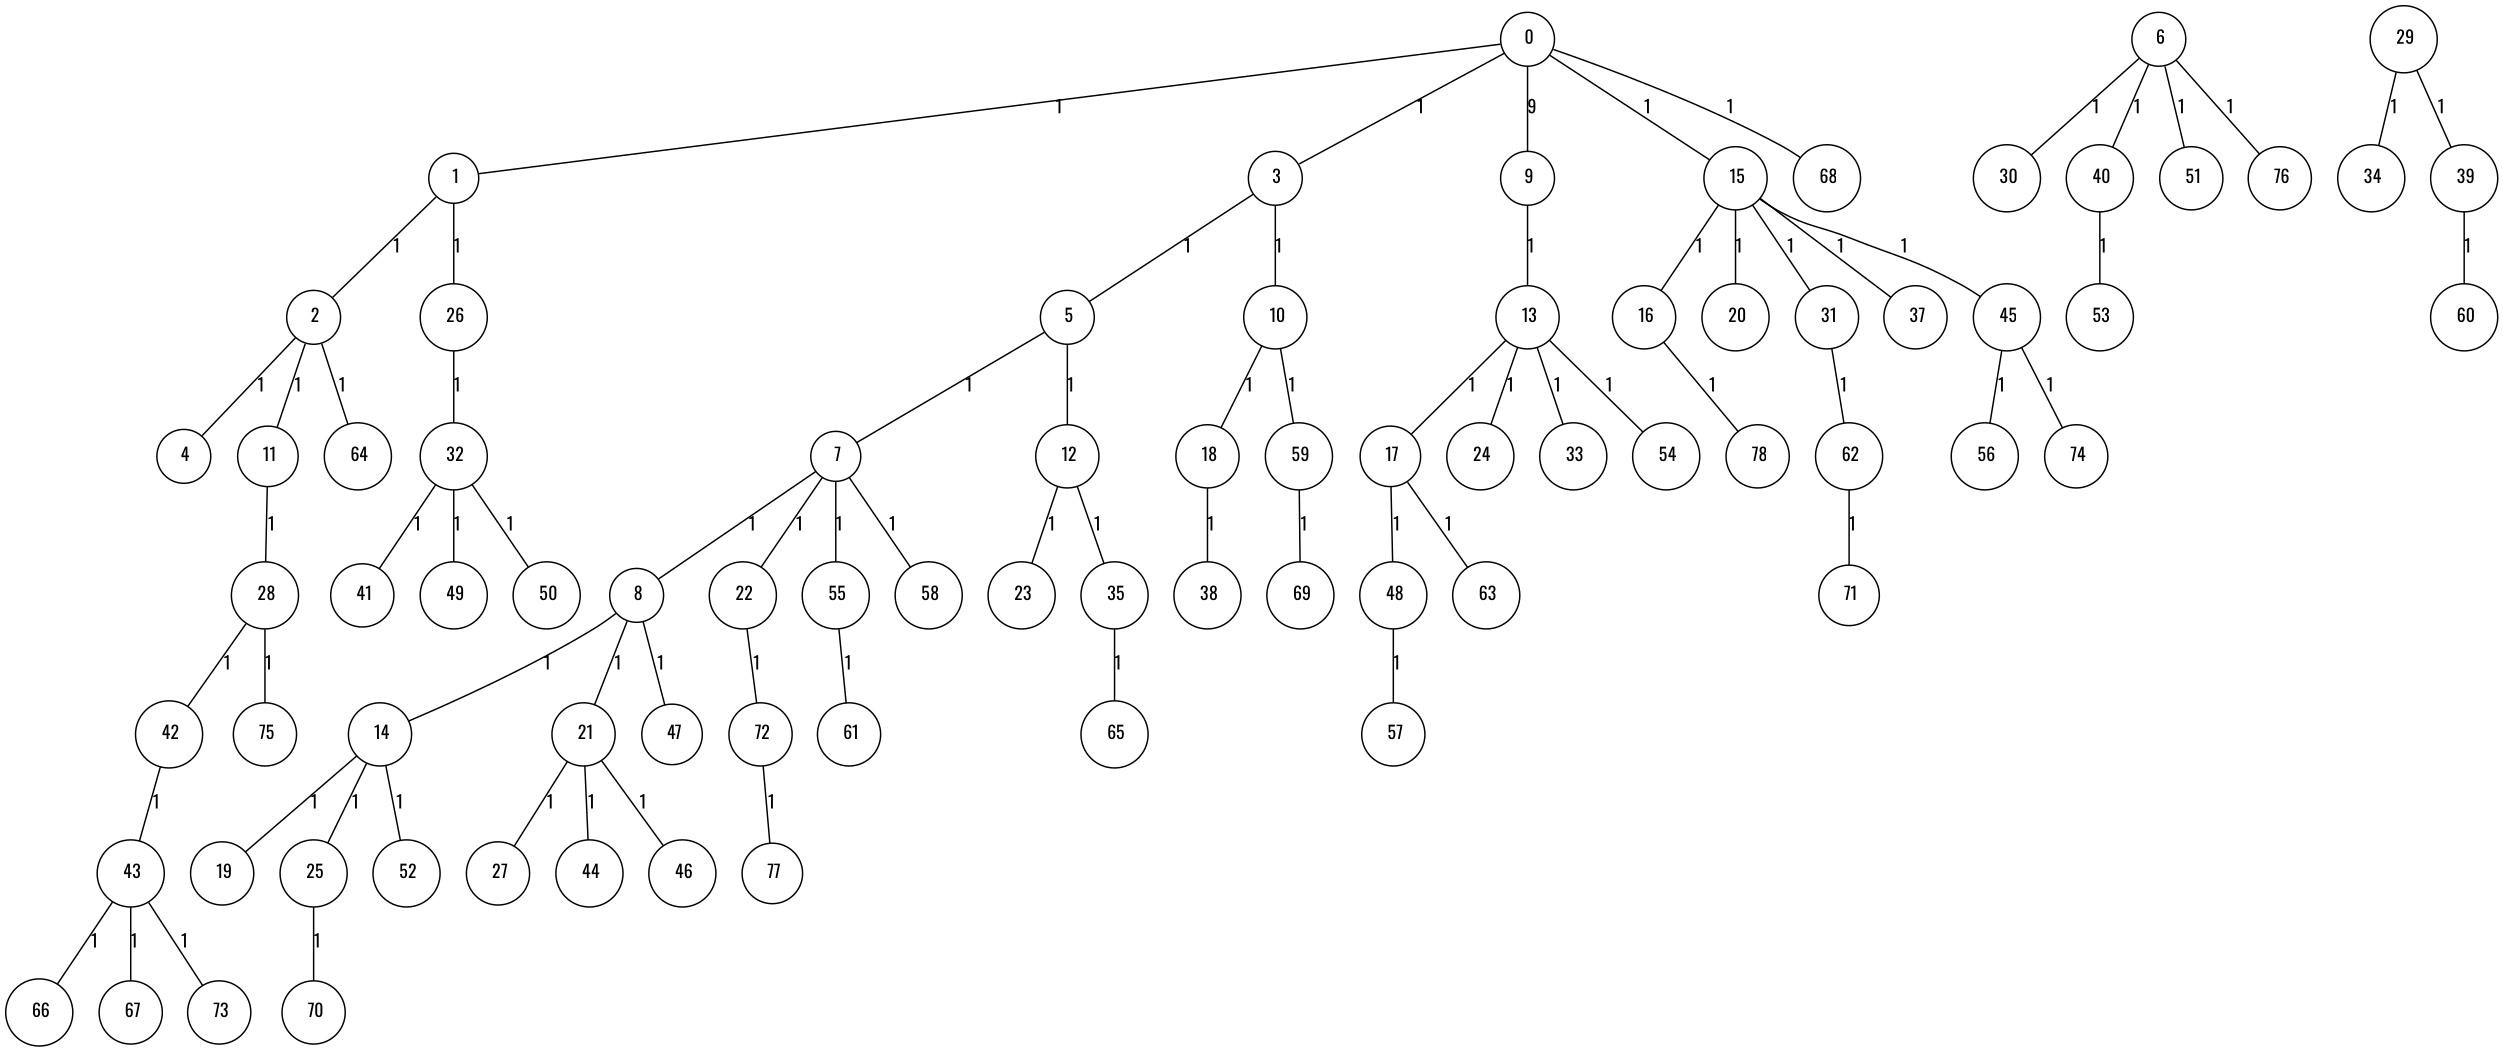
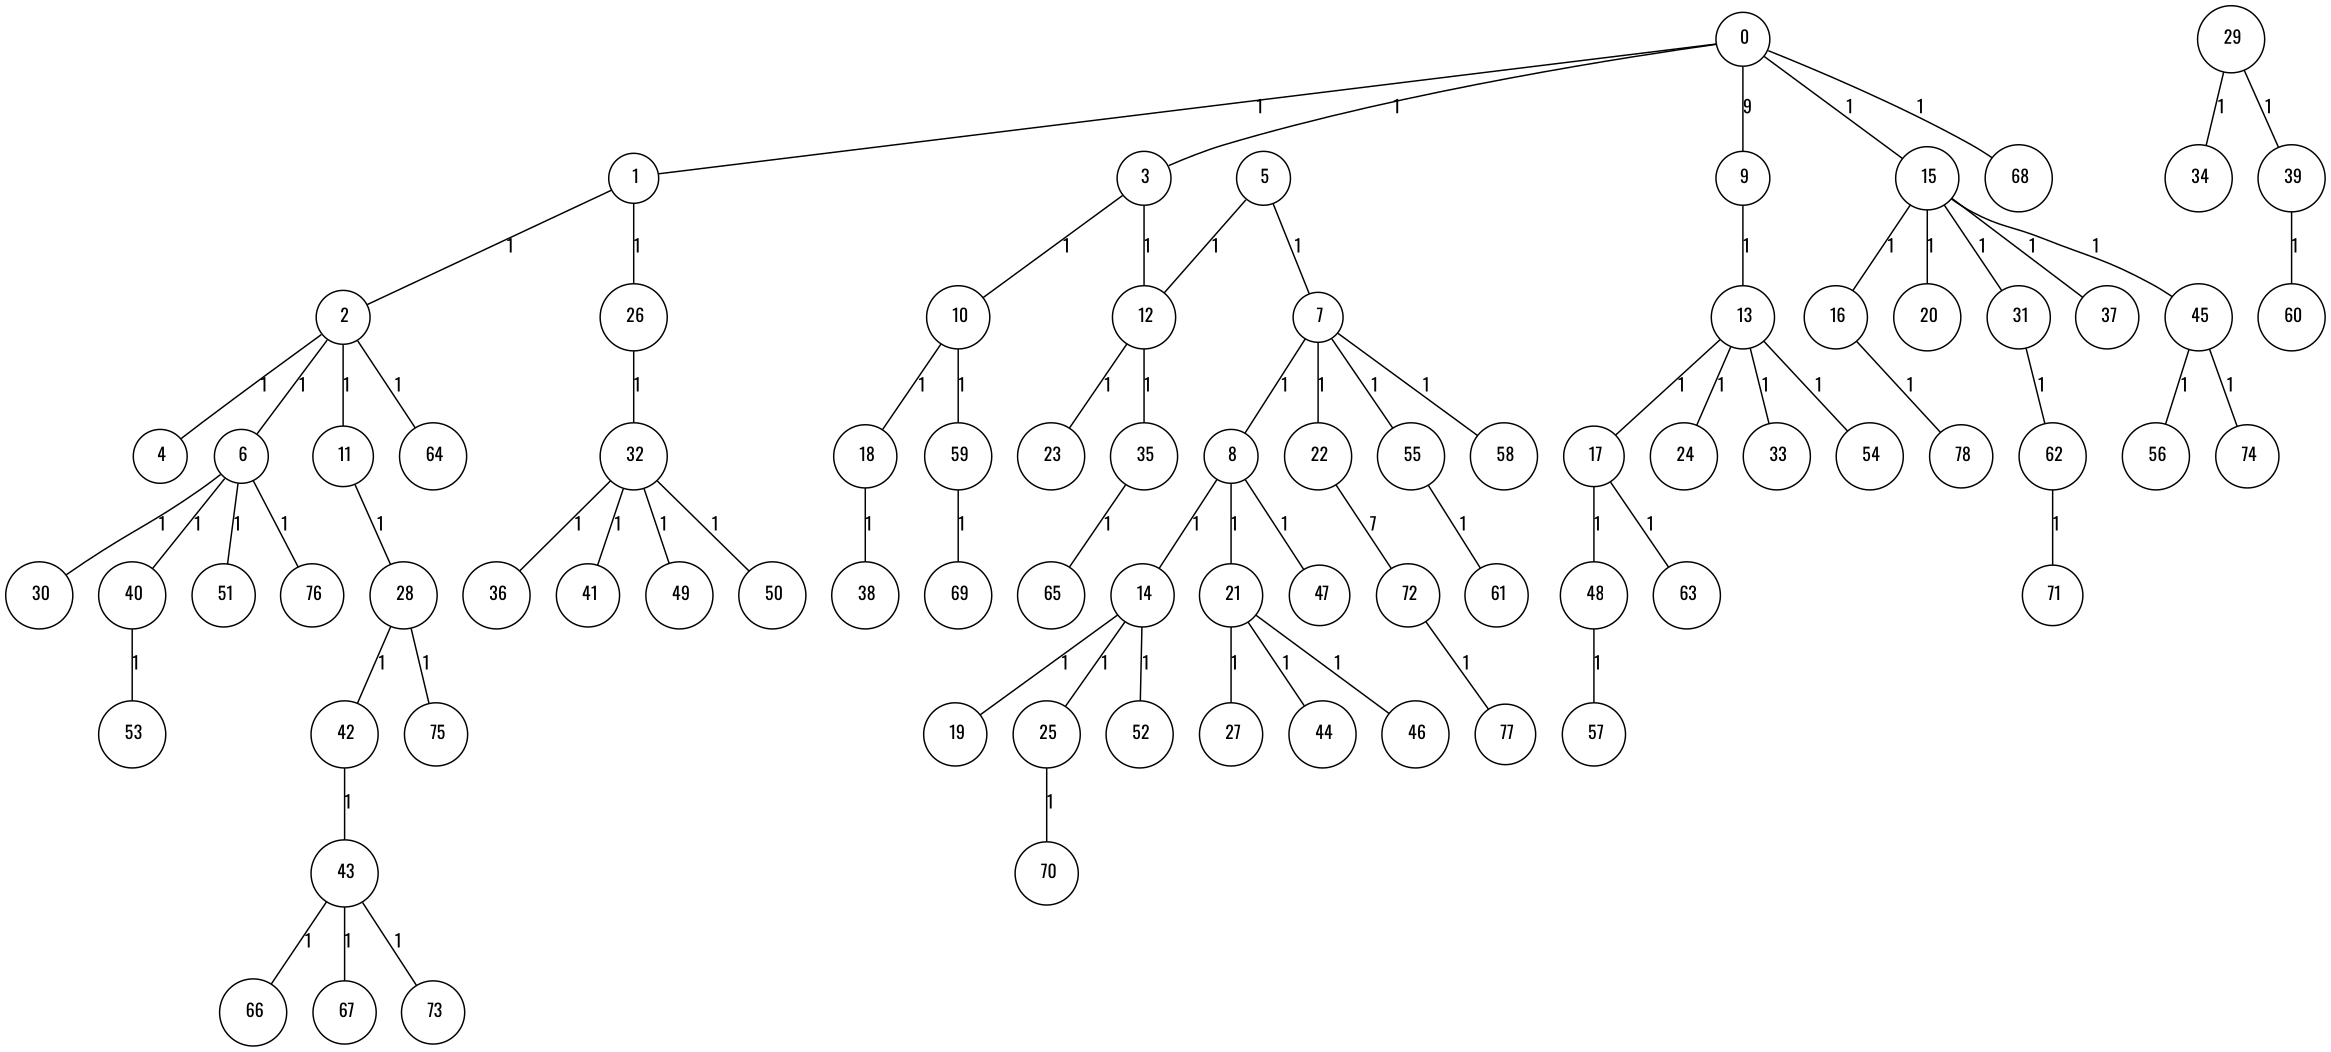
edge "3" -- "5": now "3" -- "12"
edge "2" -- "6": added, label "1"
node "36": added
edge "22" -- "72": label "1" -> "7"
